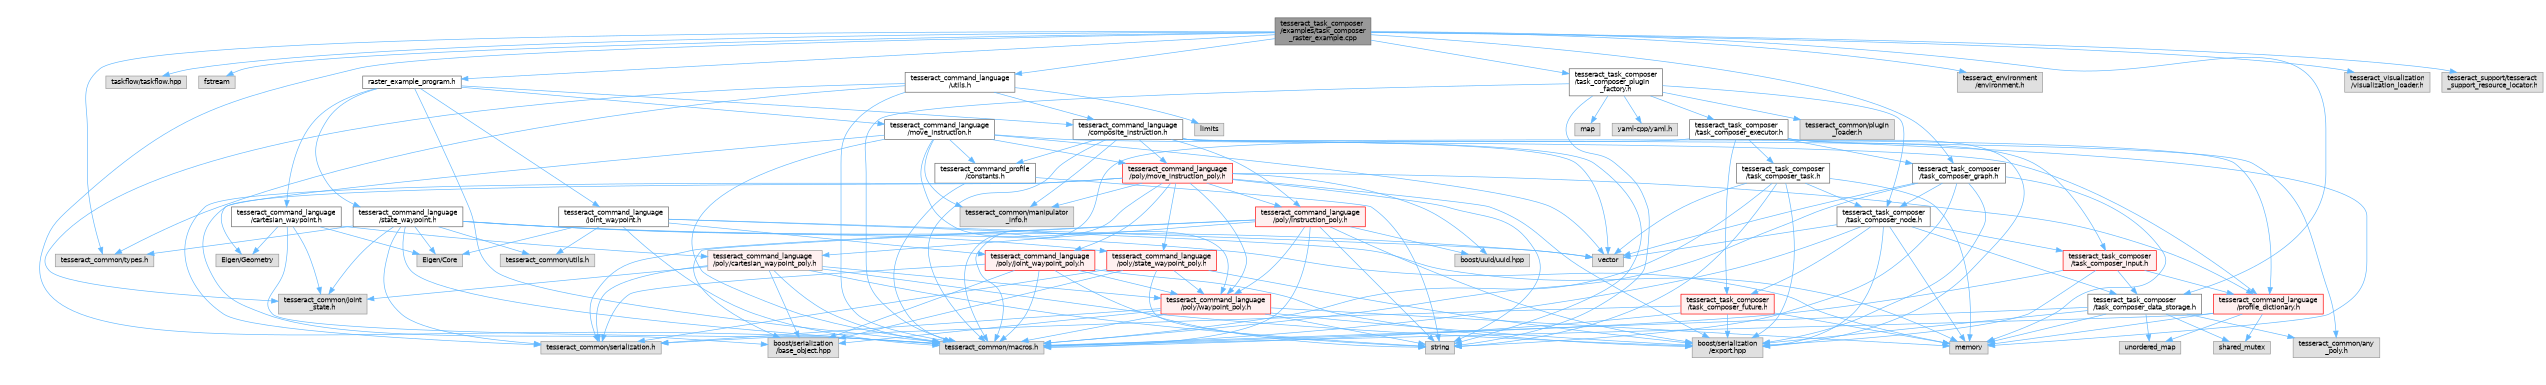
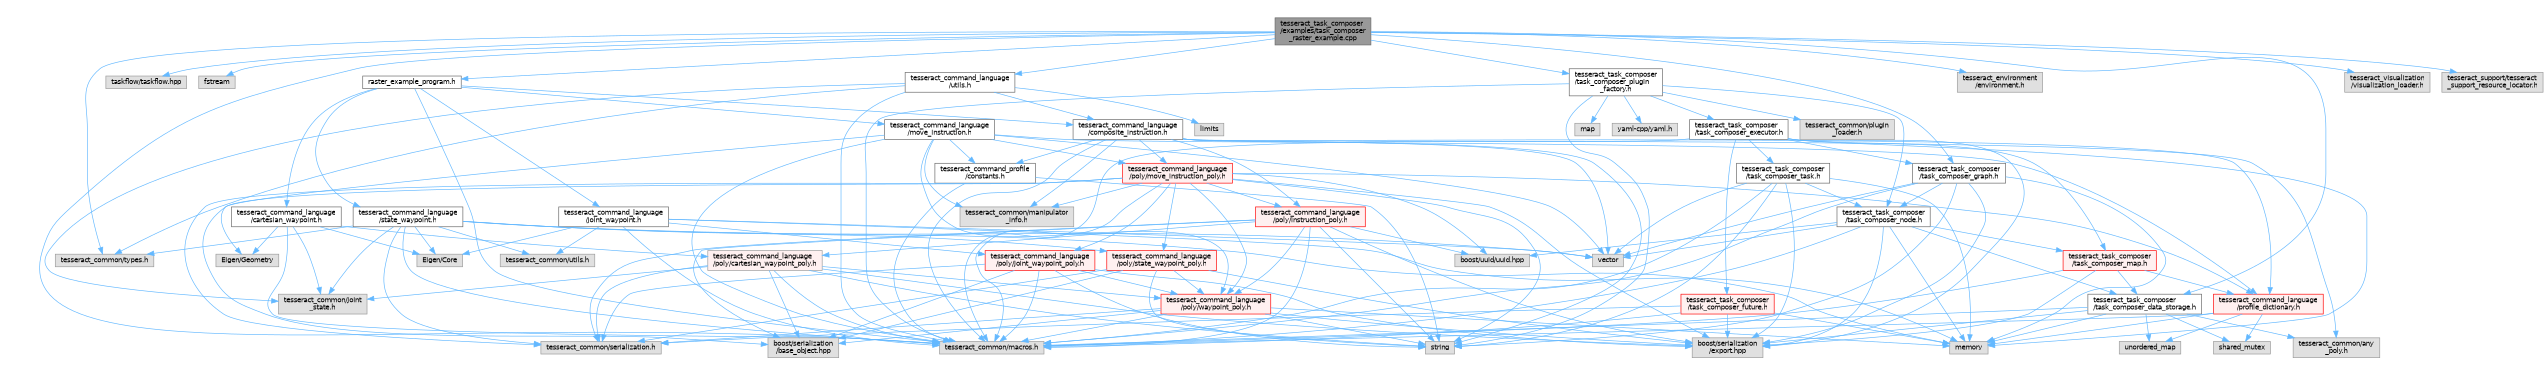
node "tesseract_task_composer /task_composer_input.h": label "tesseract_task_composer /task_composer_input.h" -> "tesseract_task_composer /task_composer_map.h"
edge "tesseract_task_composer /task_composer_node.h" -> "tesseract_task_composer /task_composer_future.h": now "tesseract_task_composer /task_composer_node.h" -> "boost/uuid/uuid.hpp"
